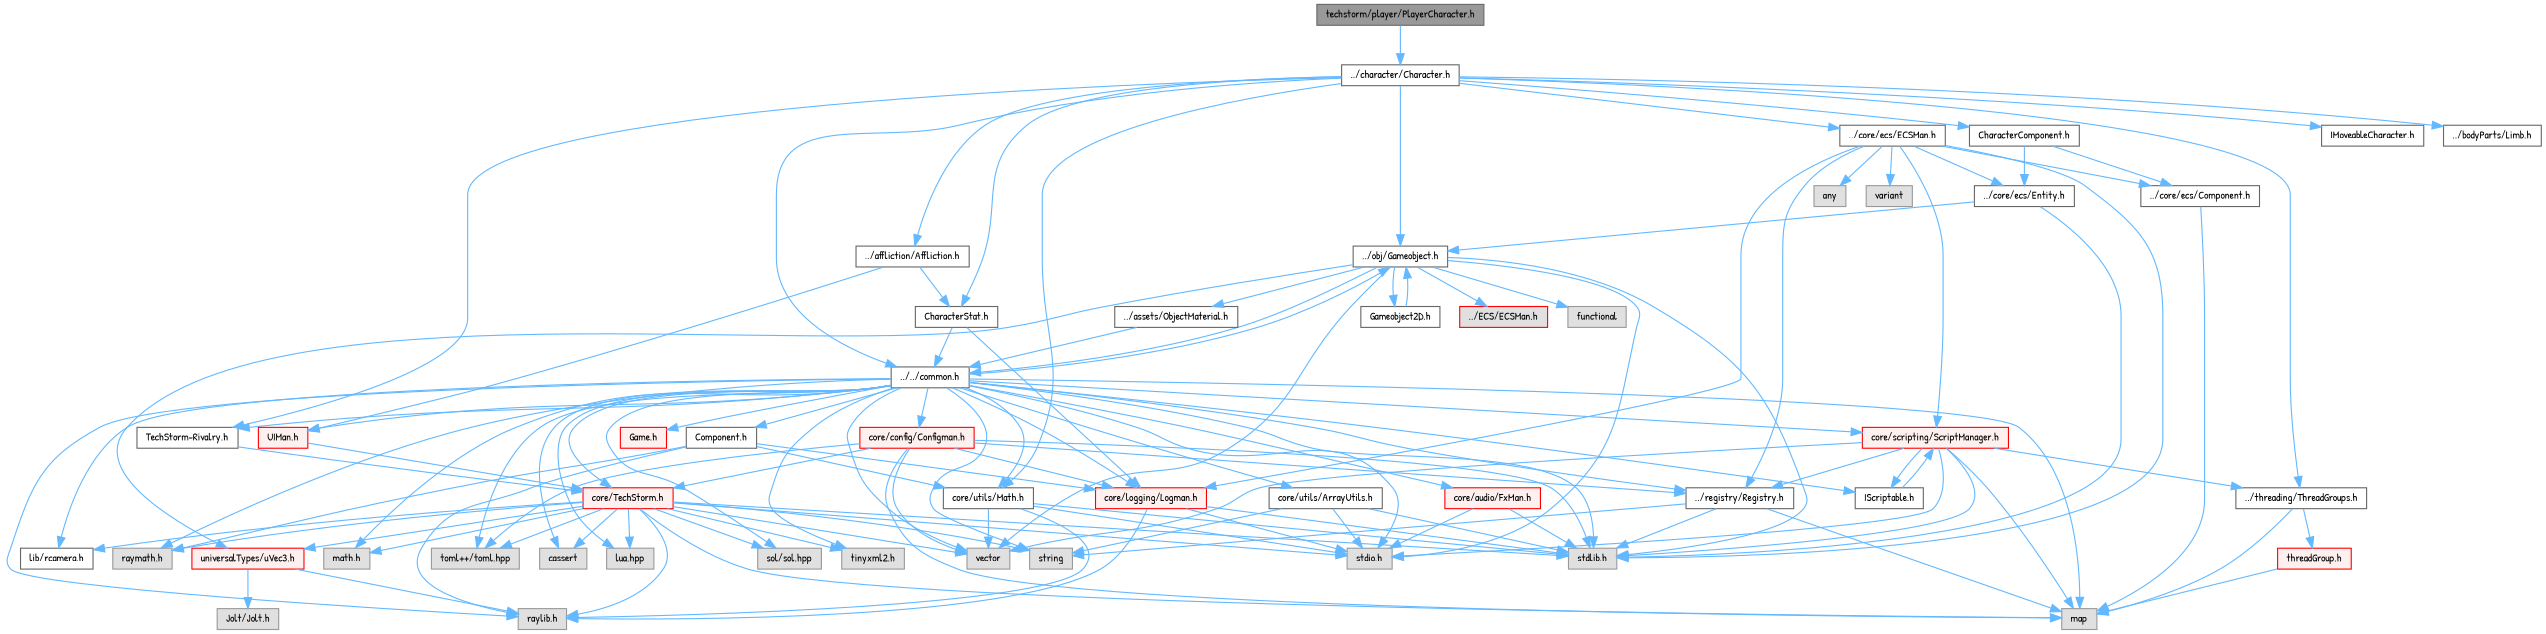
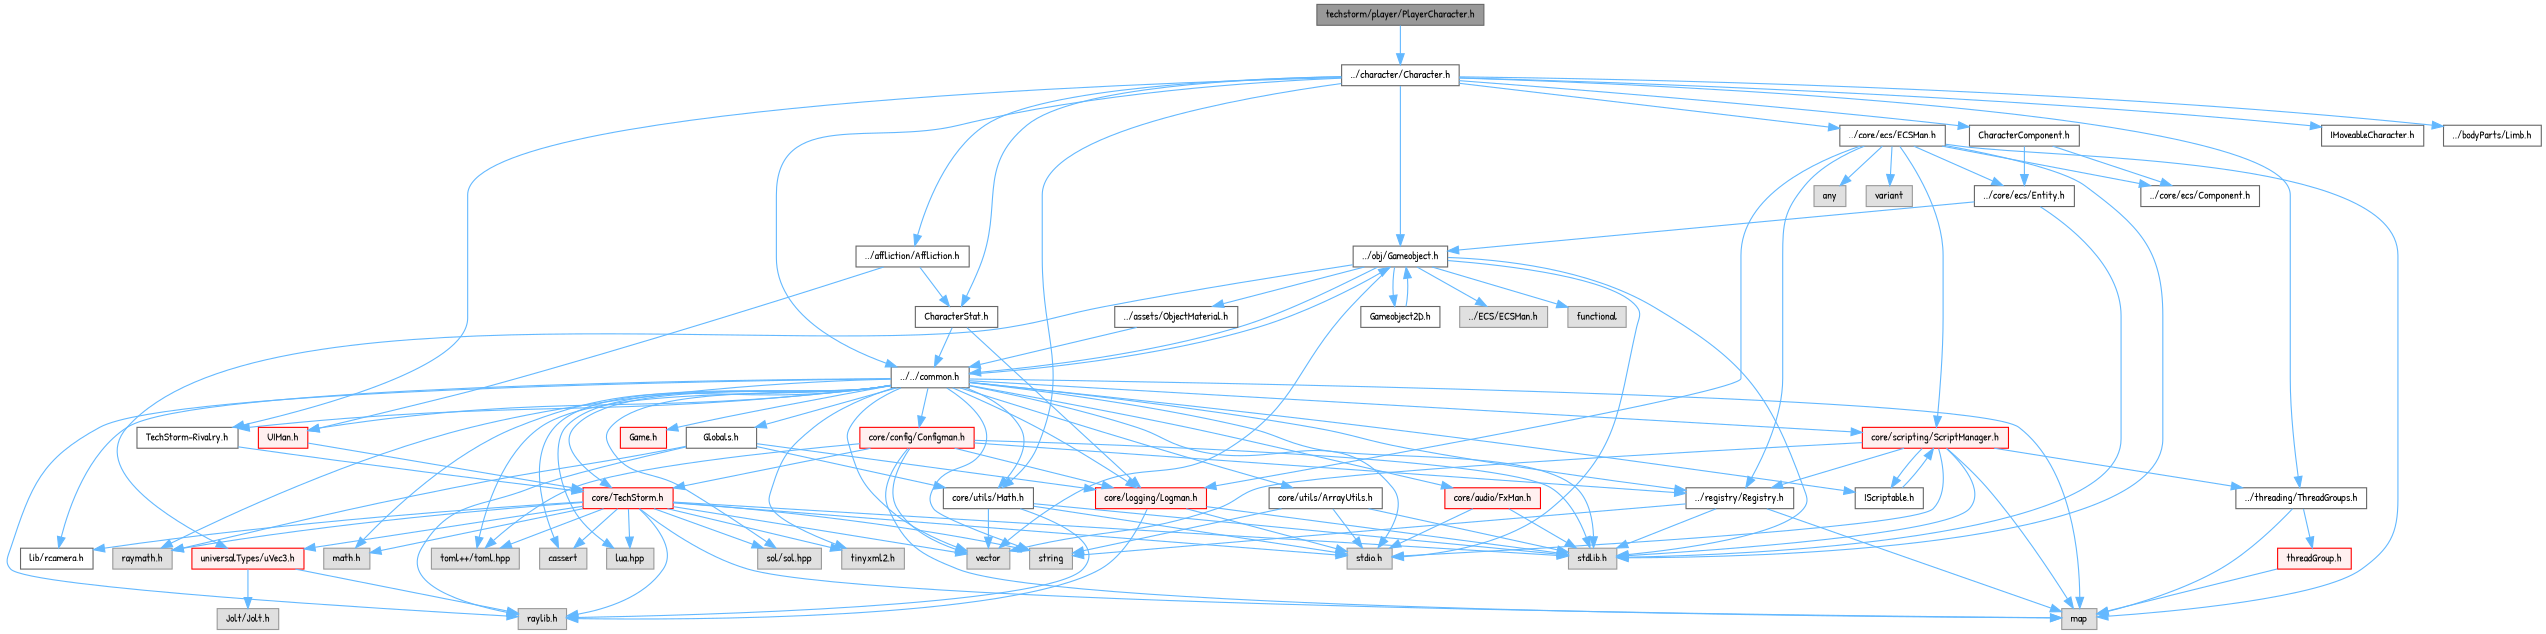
node "../ECS/ECSMan.h": color red -> grey60
edge "../core/ecs/Component.h" -> "map": now "../core/ecs/ECSMan.h" -> "map"
node "Component.h": label "Component.h" -> "Globals.h"
